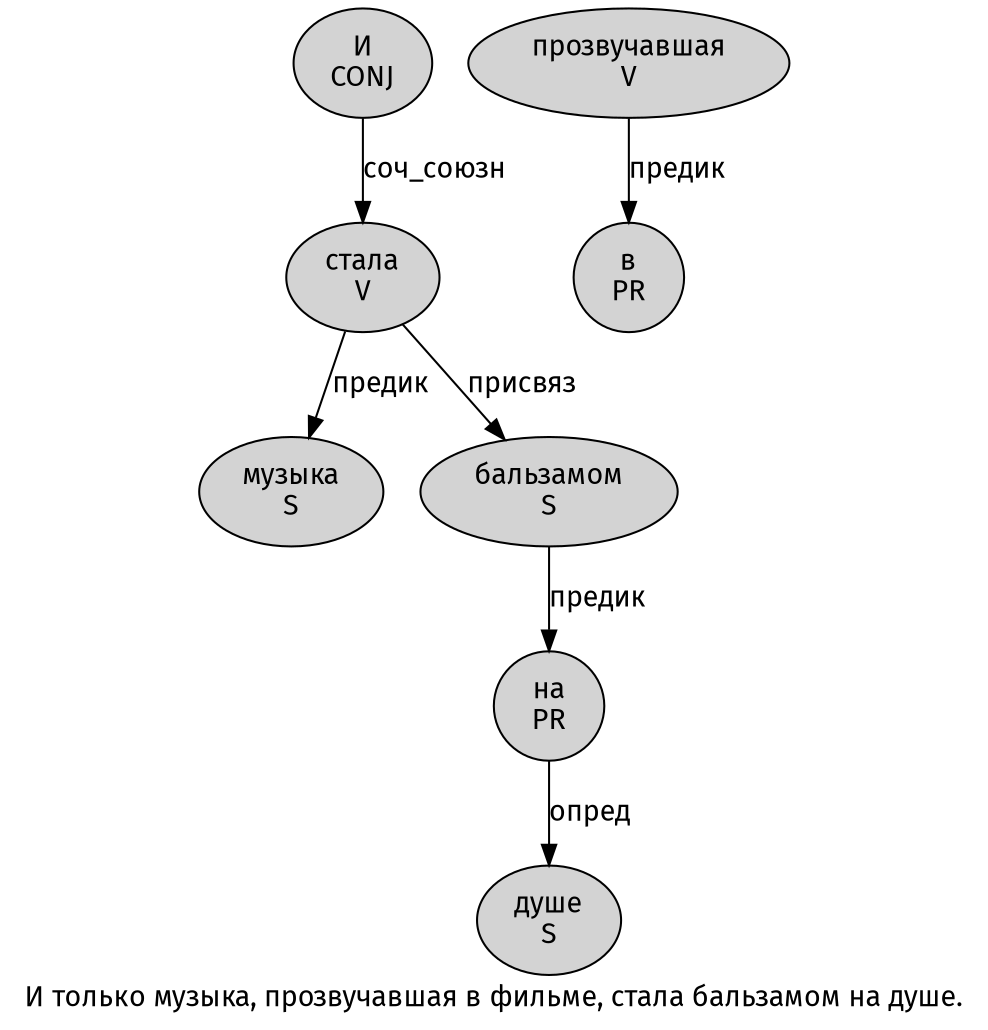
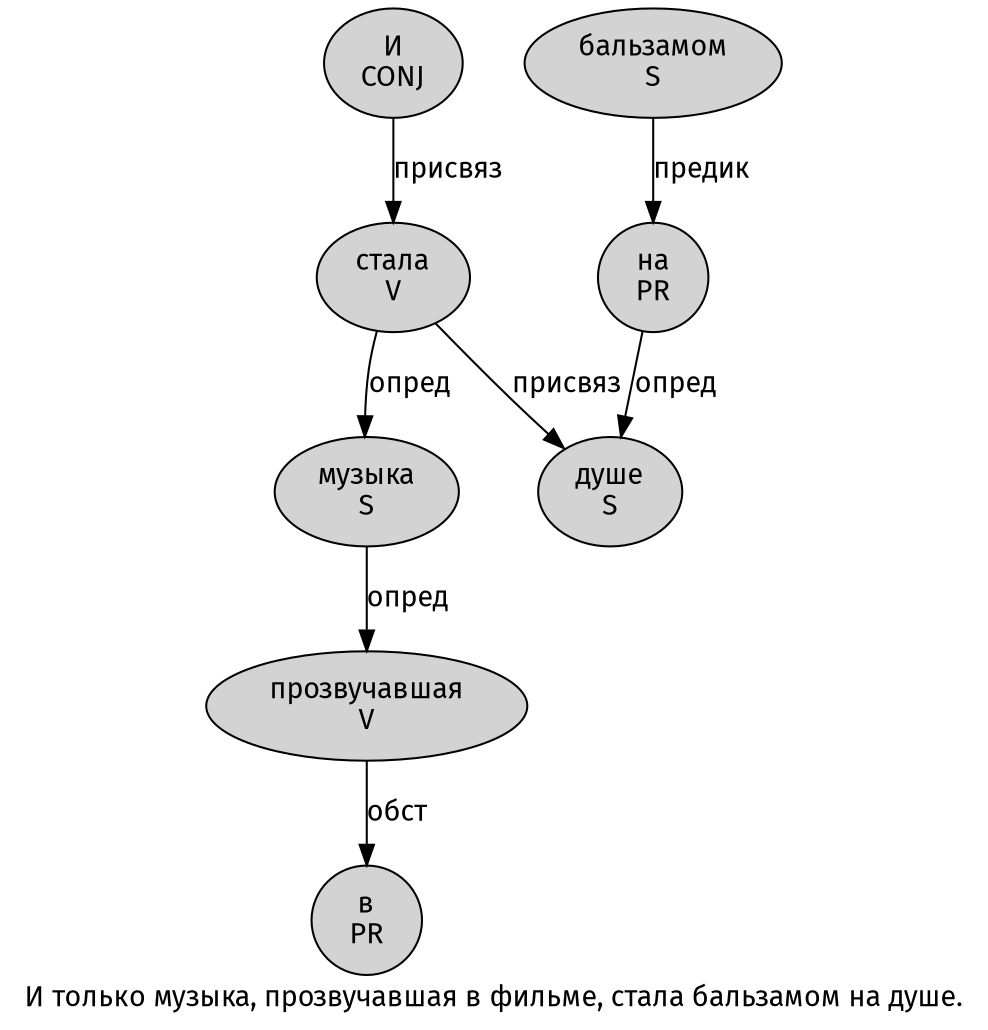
edge "И CONJ" -> "стала V": label "соч_союзн" -> "присвяз"
edge "прозвучавшая V" -> "в PR": label "предик" -> "обст"
edge "стала V" -> "бальзамом S": now "стала V" -> "душе S"
edge "стала V" -> "музыка S": label "предик" -> "опред"
edge "музыка S" -> "прозвучавшая V": added, label "опред"
